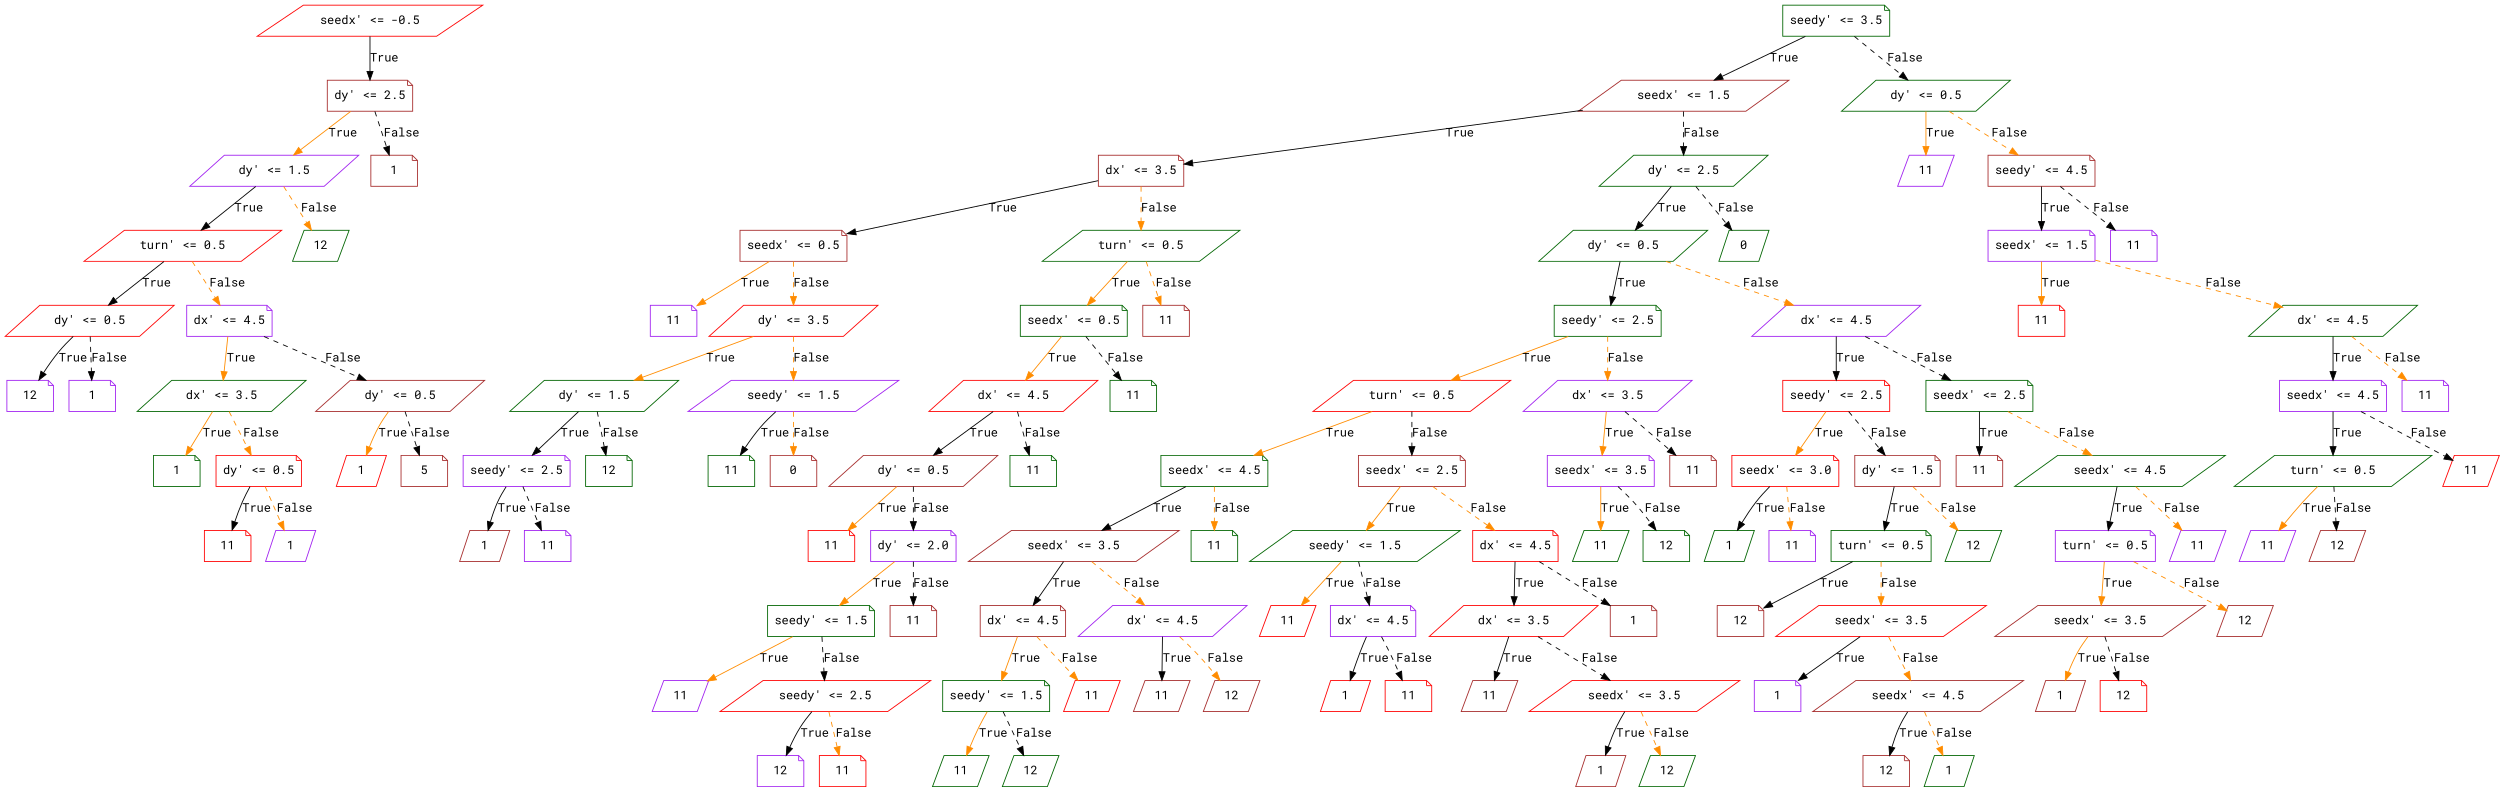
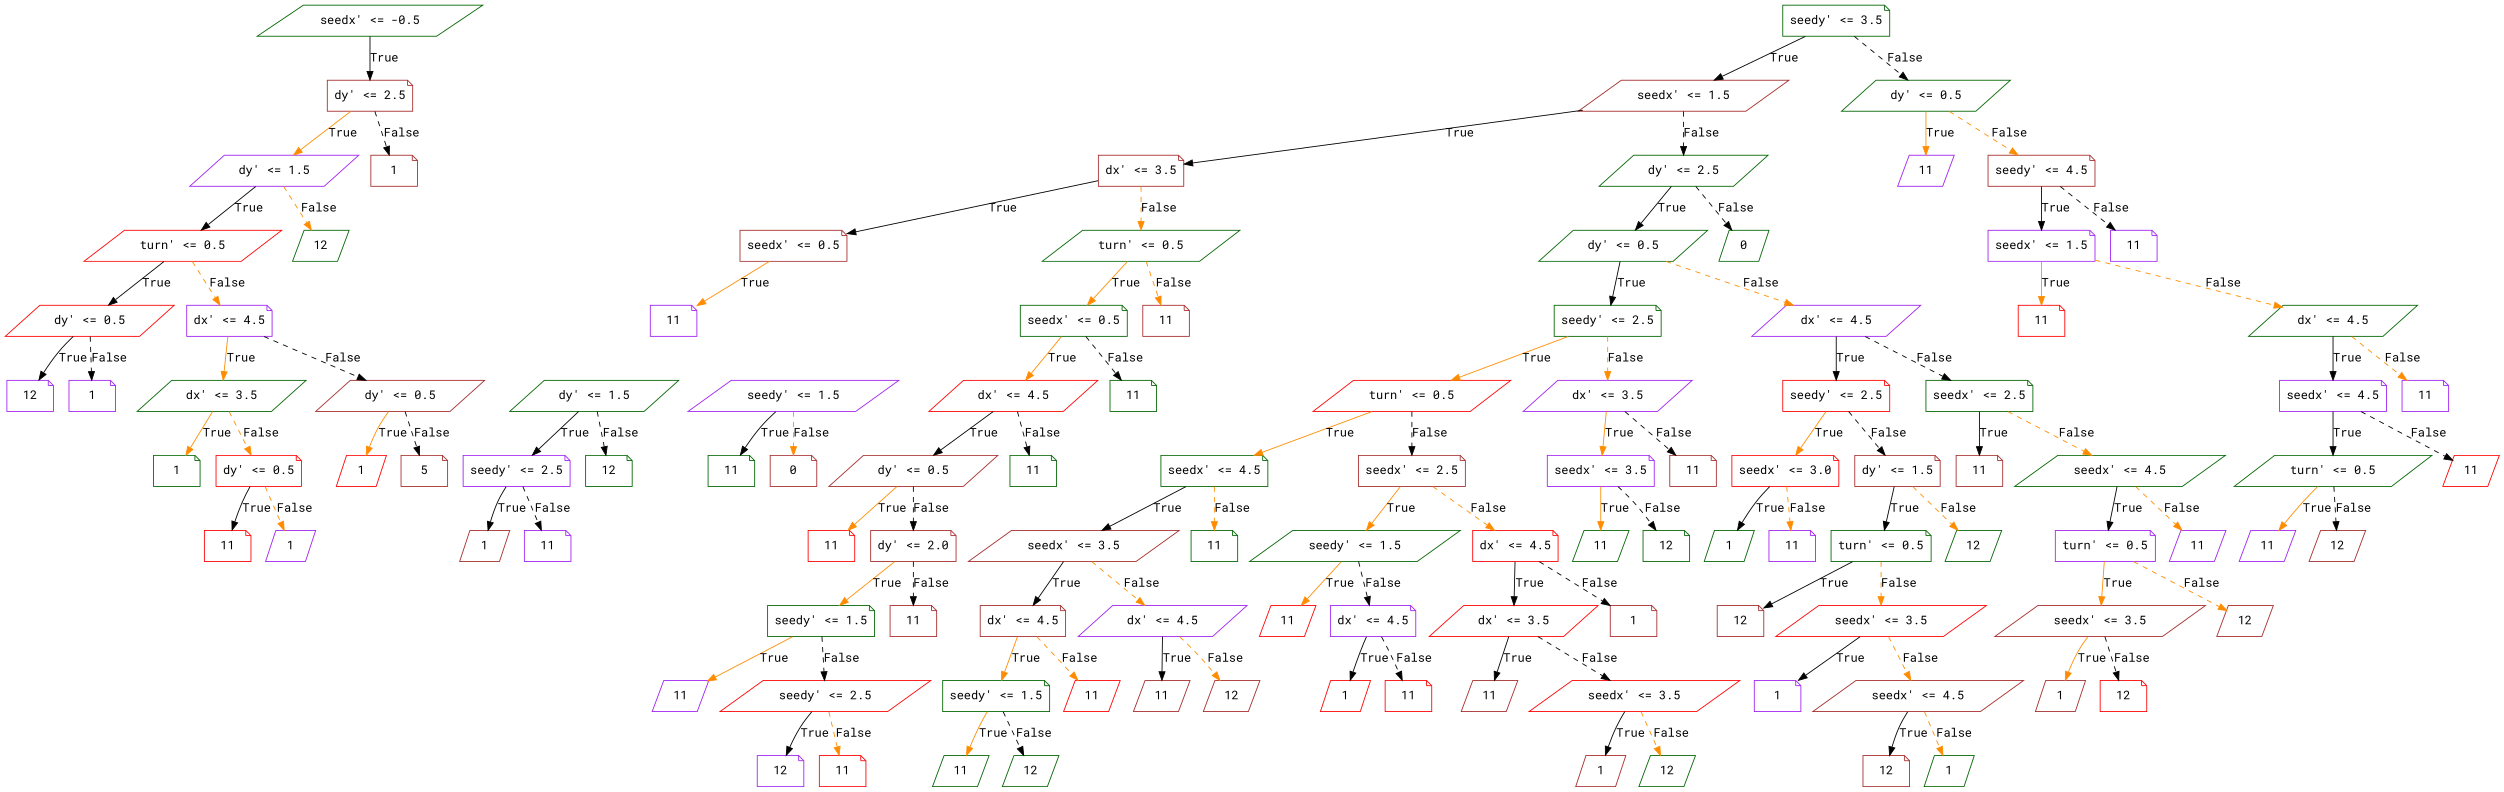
node "seedx' <= -0.5": color red -> darkgreen
node "dy' <= 3.5": removed
node "dy' <= 2.0": color purple -> brown
